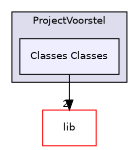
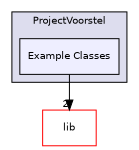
node "Classes Classes": label "Classes Classes" -> "Example Classes"
